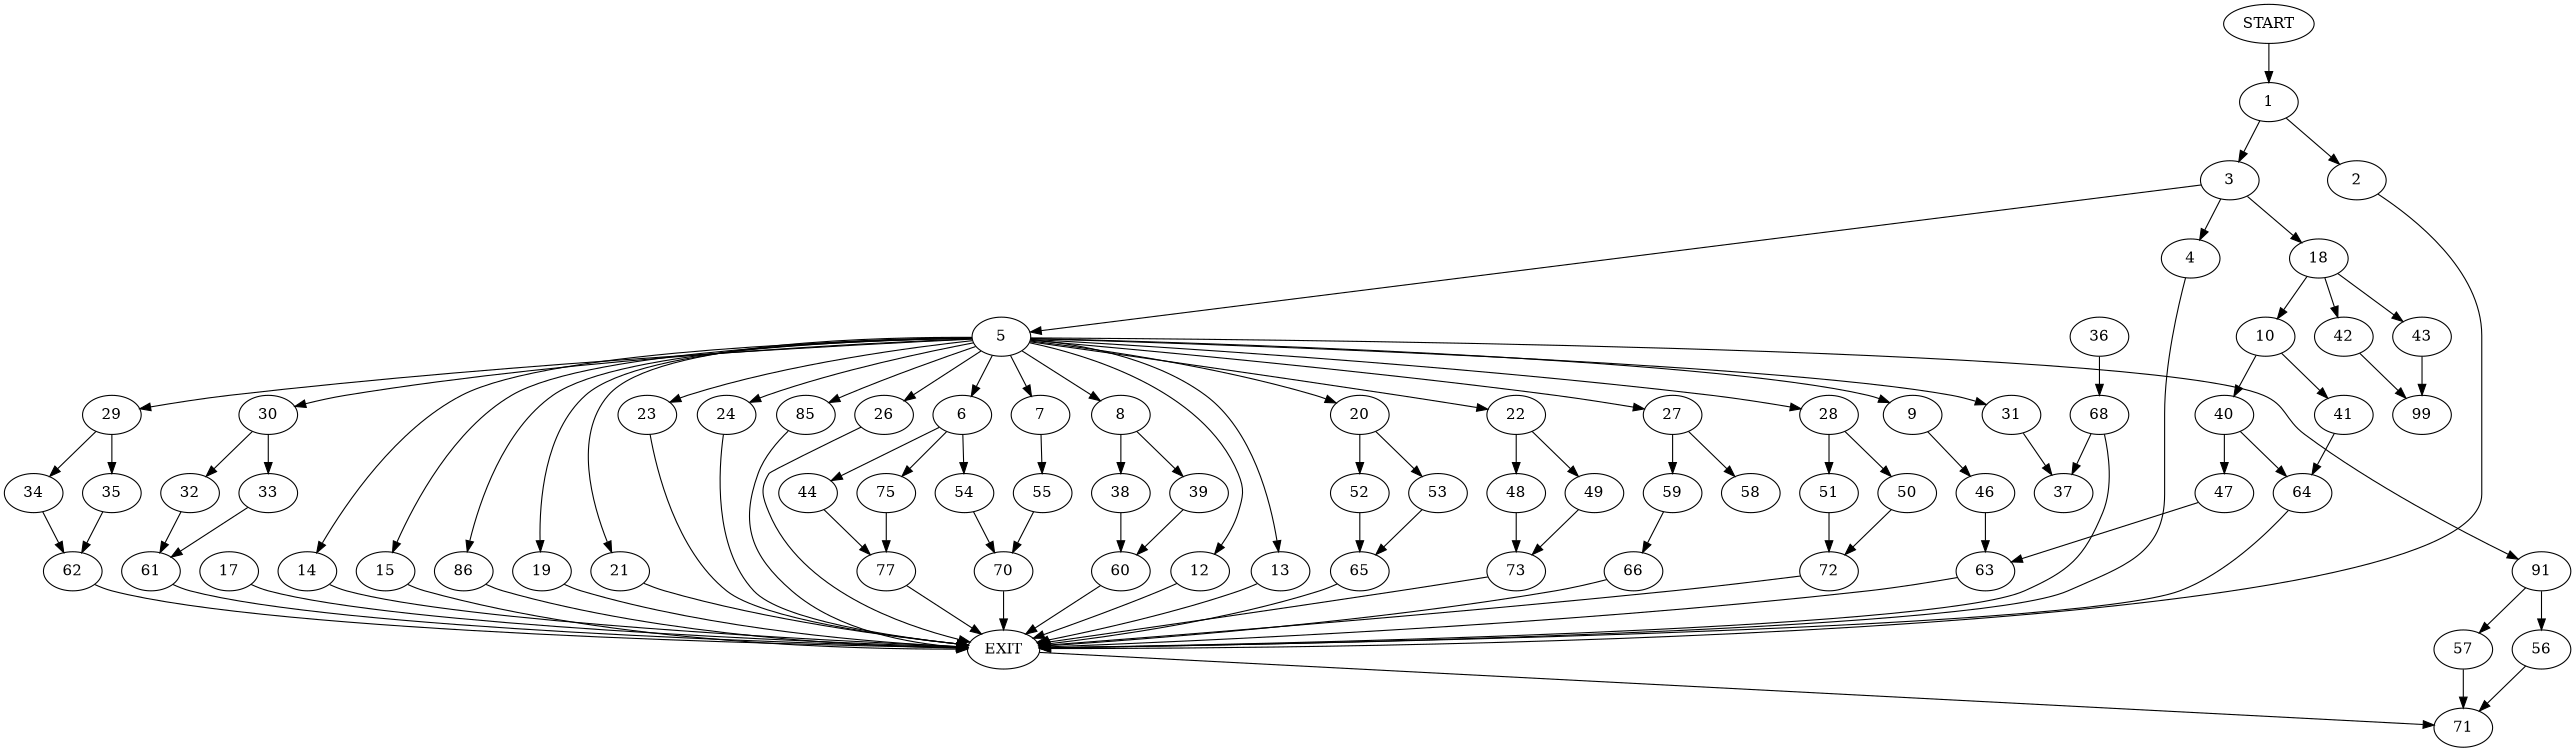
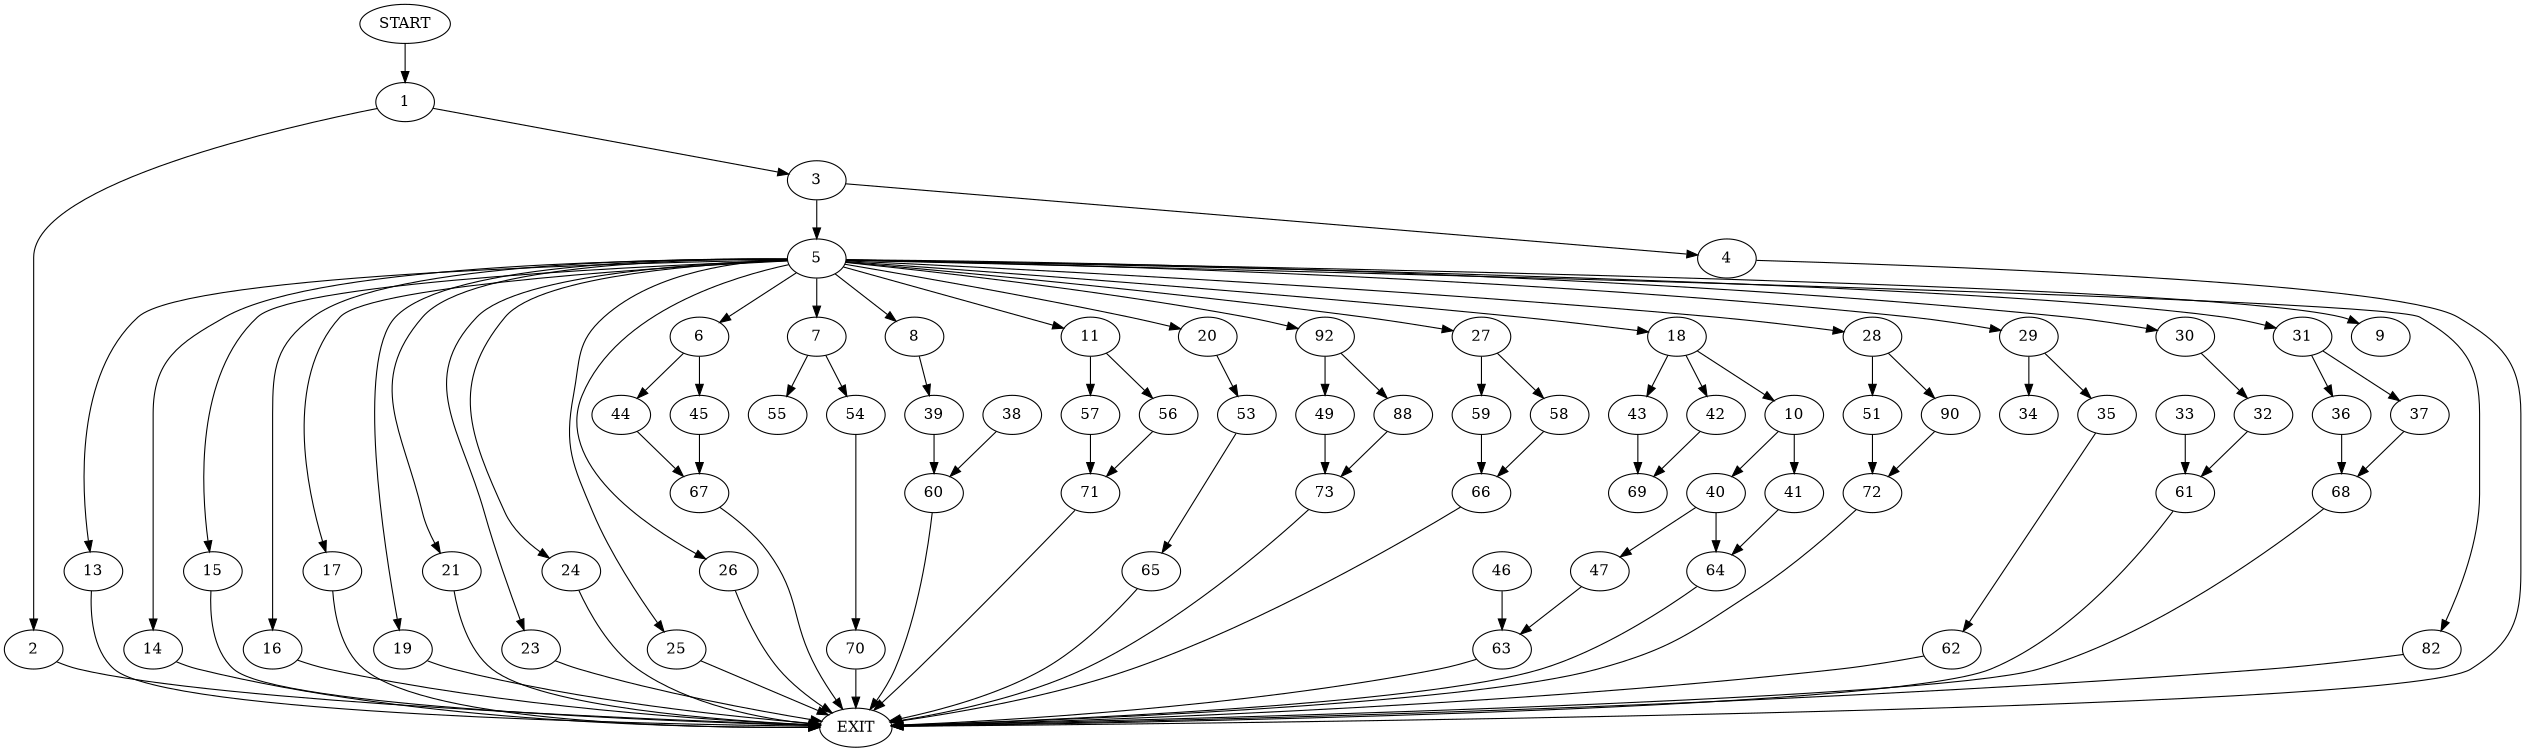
edge "3" -> "18": now "5" -> "18"
edge "5" -> "17": added
edge "31" -> "36": added
node "85": label "85" -> "25"
node "22": label "22" -> "92"
node "99": label "99" -> "69"
edge "30" -> "33": removed
edge "6" -> "54": now "7" -> "54"
edge "8" -> "38": removed
edge "68" -> "37": reversed
edge "58" -> "66": added
edge "9" -> "46": removed
node "75": label "75" -> "45"
node "52": removed
node "48": label "48" -> "88"
node "50": label "50" -> "90"
edge "34" -> "62": removed
edge "55" -> "70": removed
node "86": label "86" -> "16"
node "77": label "77" -> "67"
node "12": label "12" -> "82"
node "91": label "91" -> "11"
edge "EXIT" -> "71": reversed
